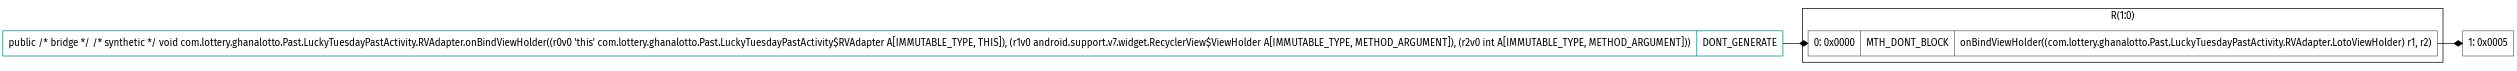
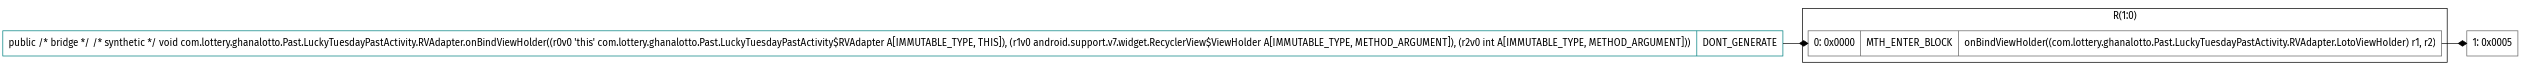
node "0: 0x0000": text "MTH_DONT_BLOCK" -> "MTH_ENTER_BLOCK"
